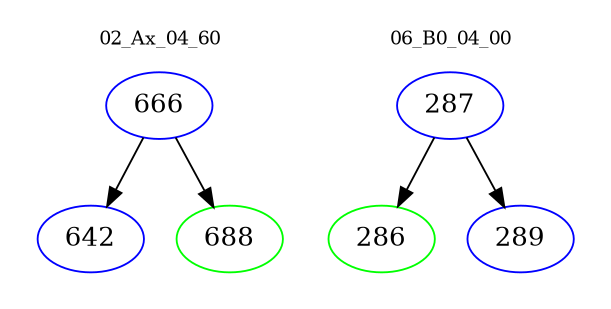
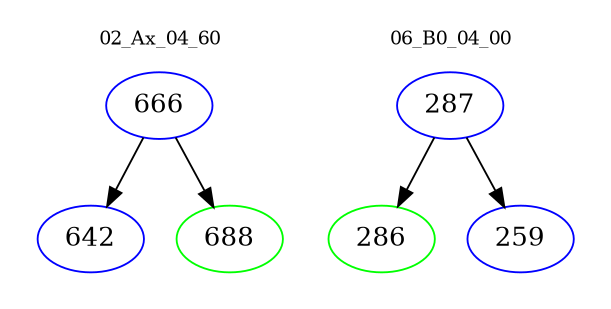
node "289": label "289" -> "259"
